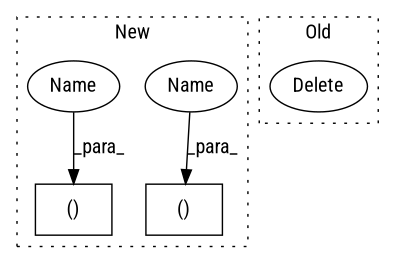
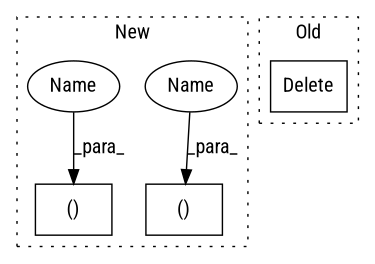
node "Delete": shape ellipse -> box
